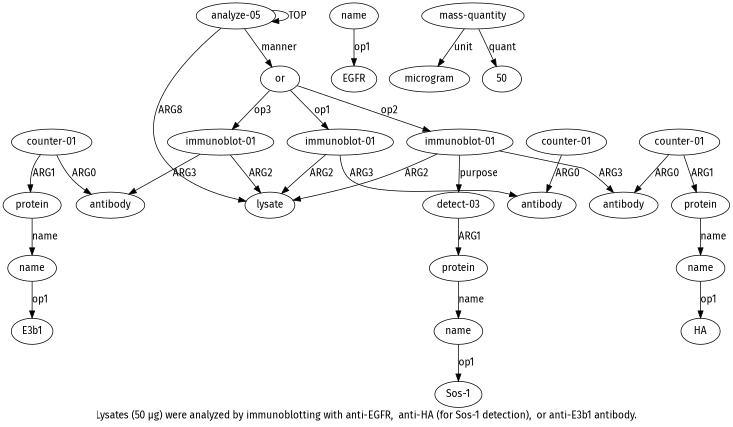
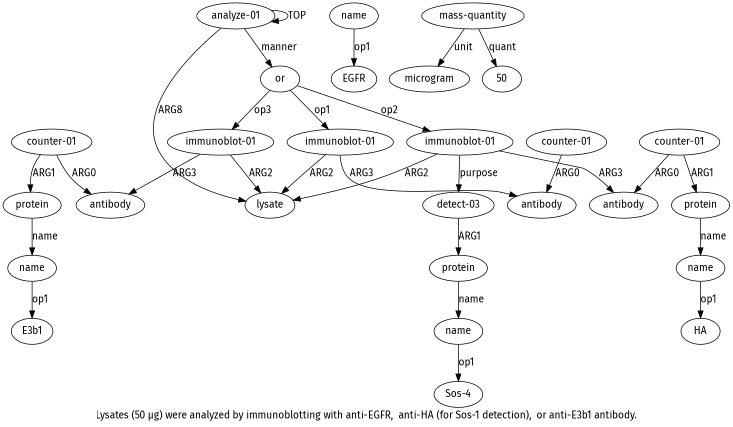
node "analyze-05": label "analyze-05" -> "analyze-01"
node "Sos-1": label "Sos-1" -> "Sos-4"
